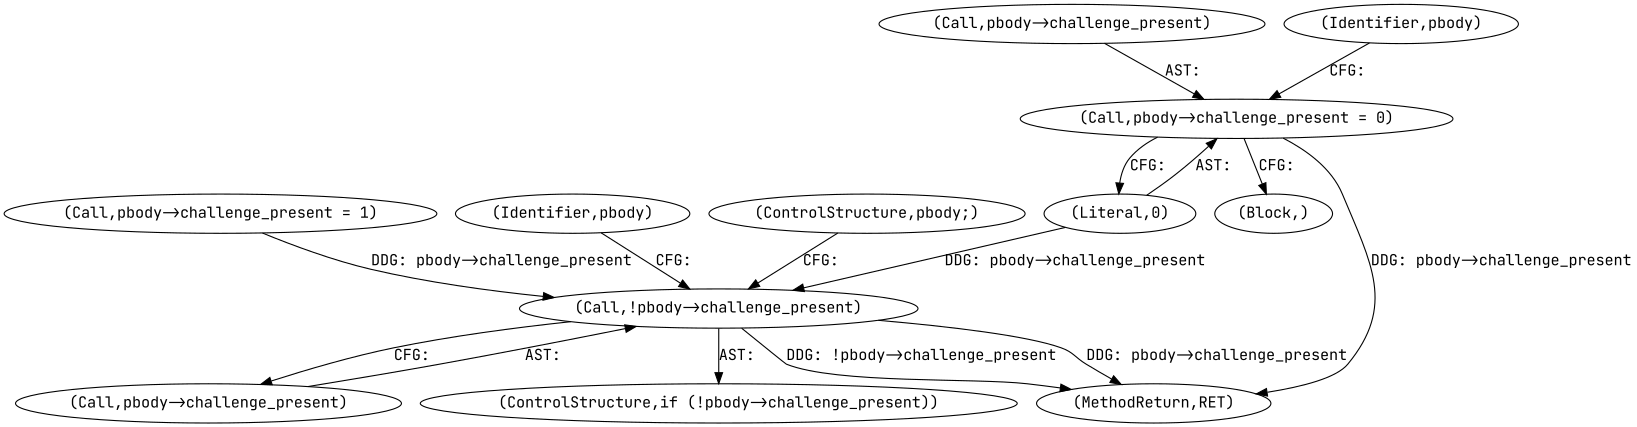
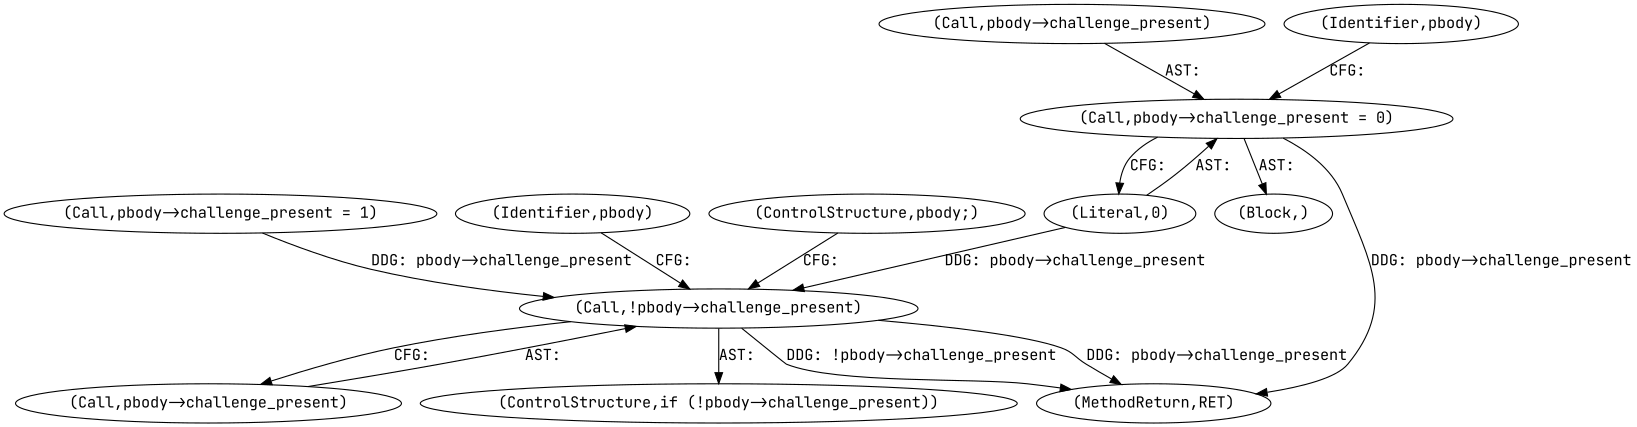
edge "(Call,pbody->challenge_present = 0)" -> "(Block,)": label "CFG: " -> "AST: "
